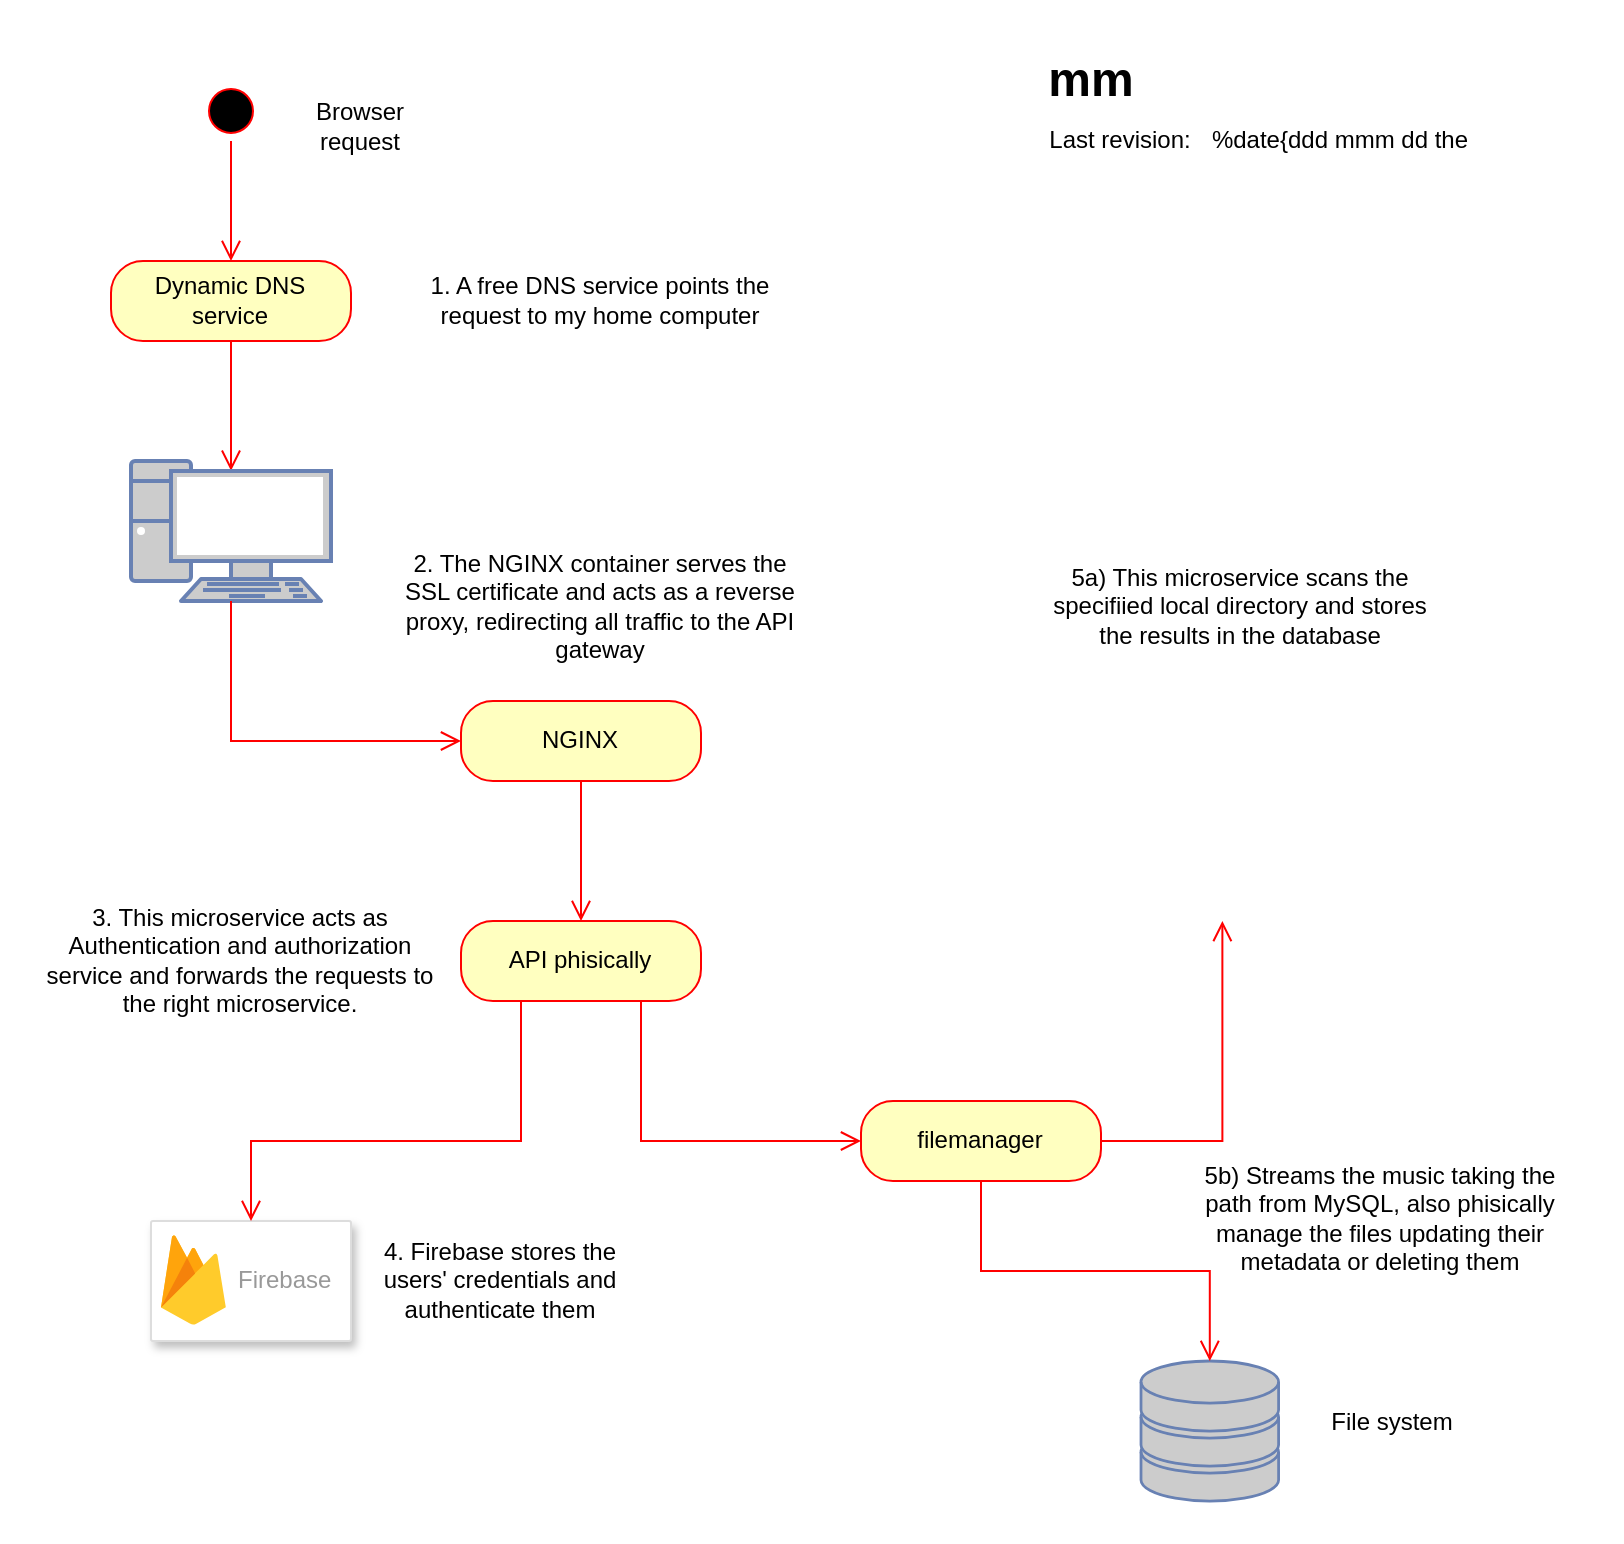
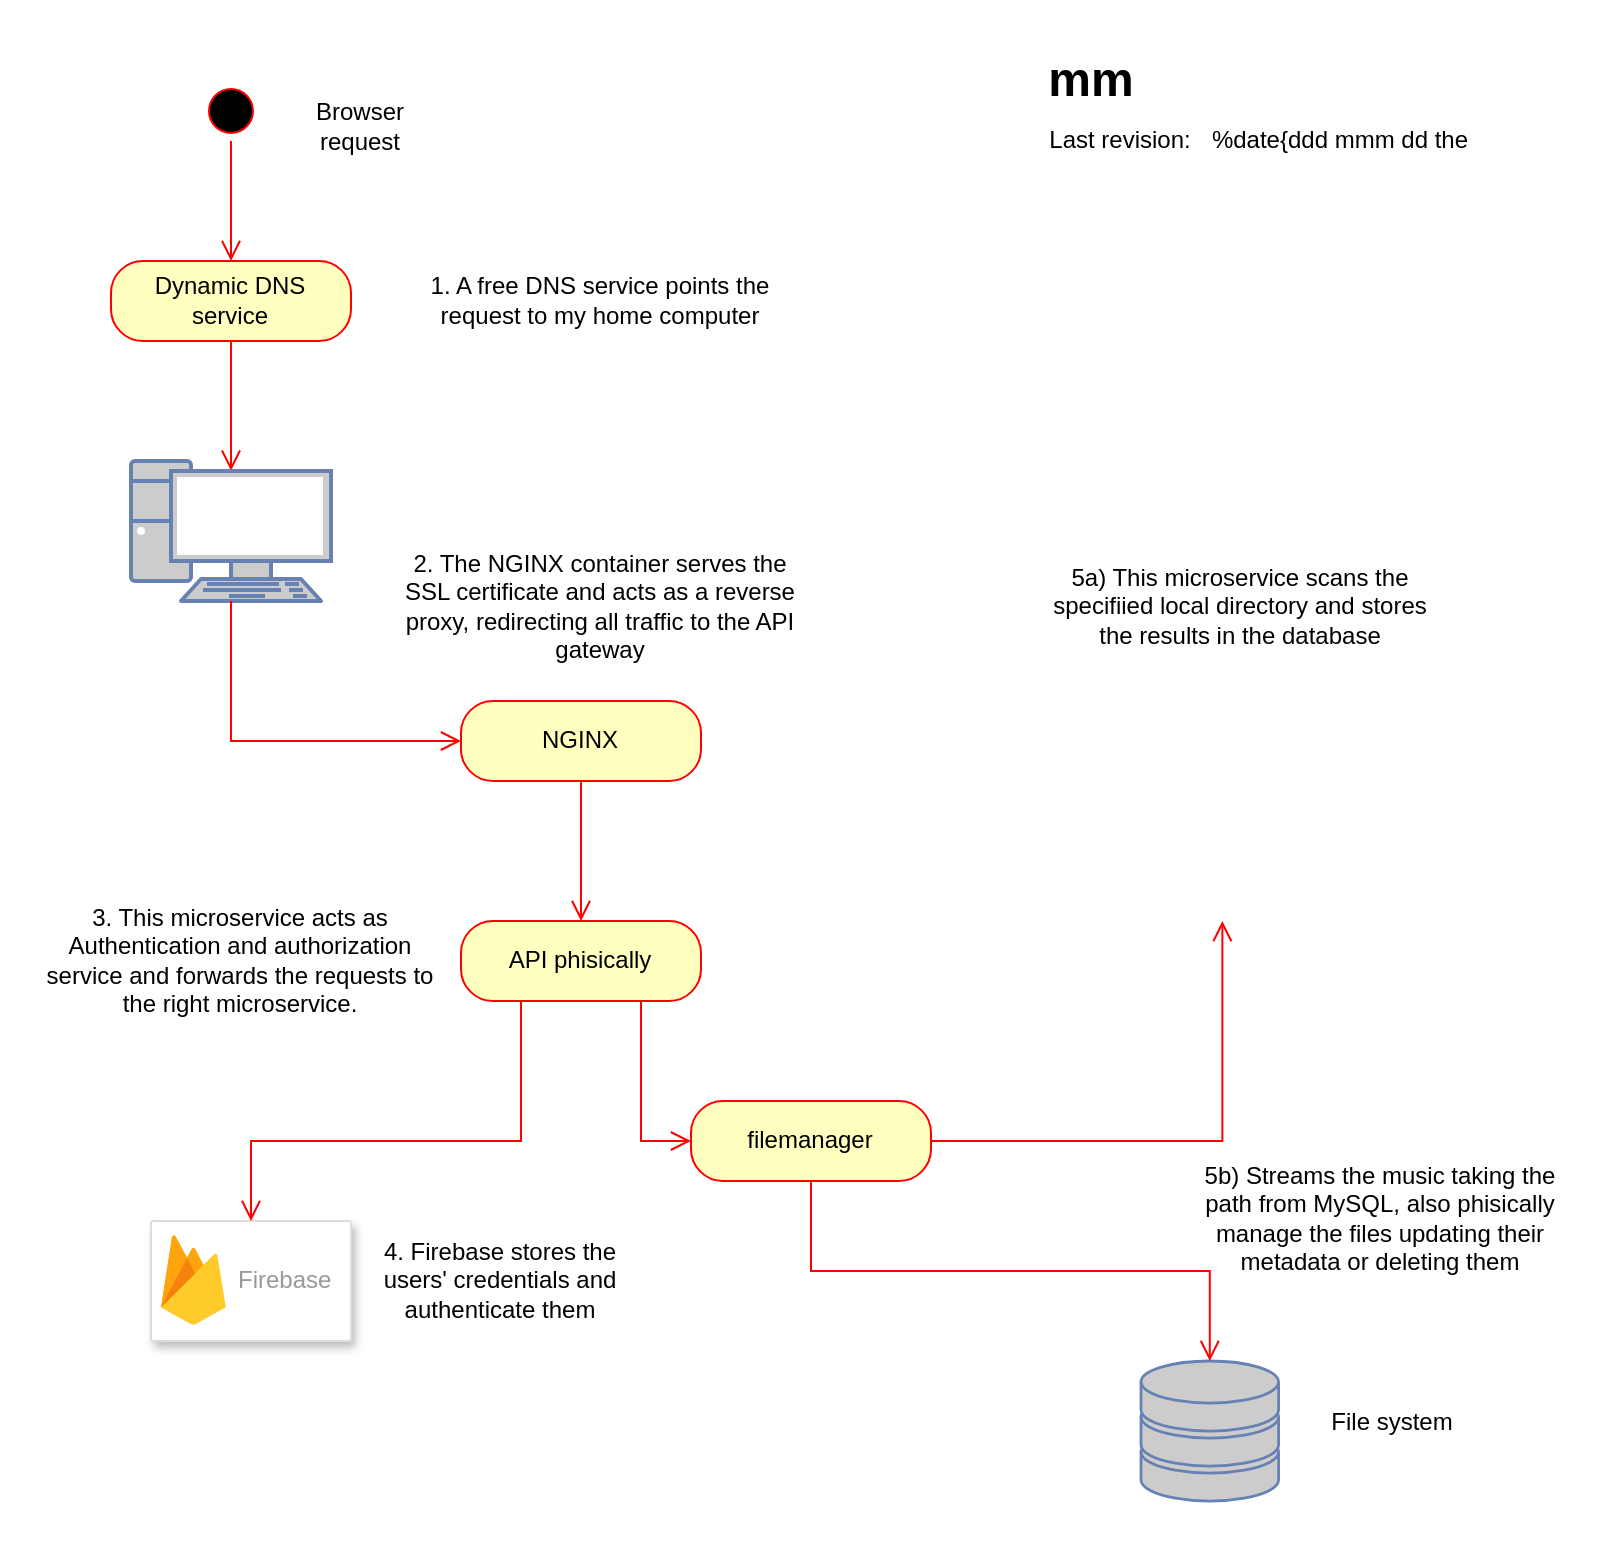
node "filemanager": moved (981, 1141) -> (811, 1141)
